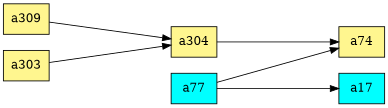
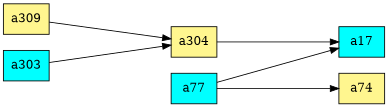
edge "a304" -> "a74": now "a304" -> "a17"
node "a303": fillcolor khaki1 -> cyan
